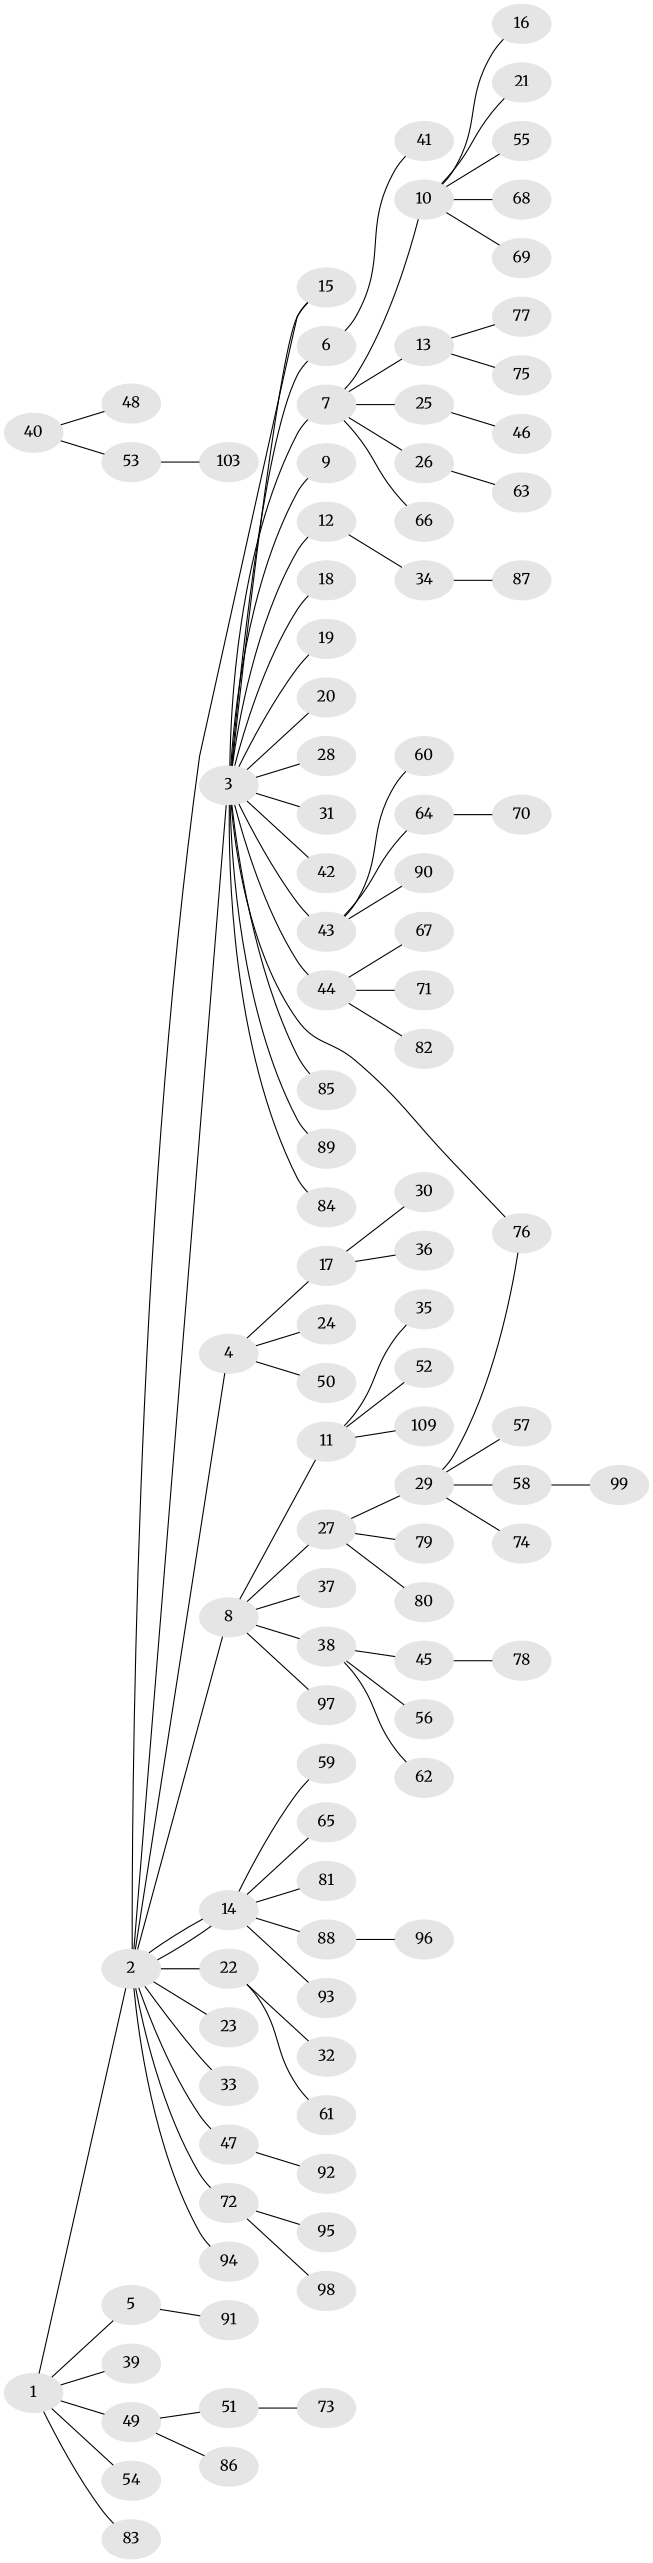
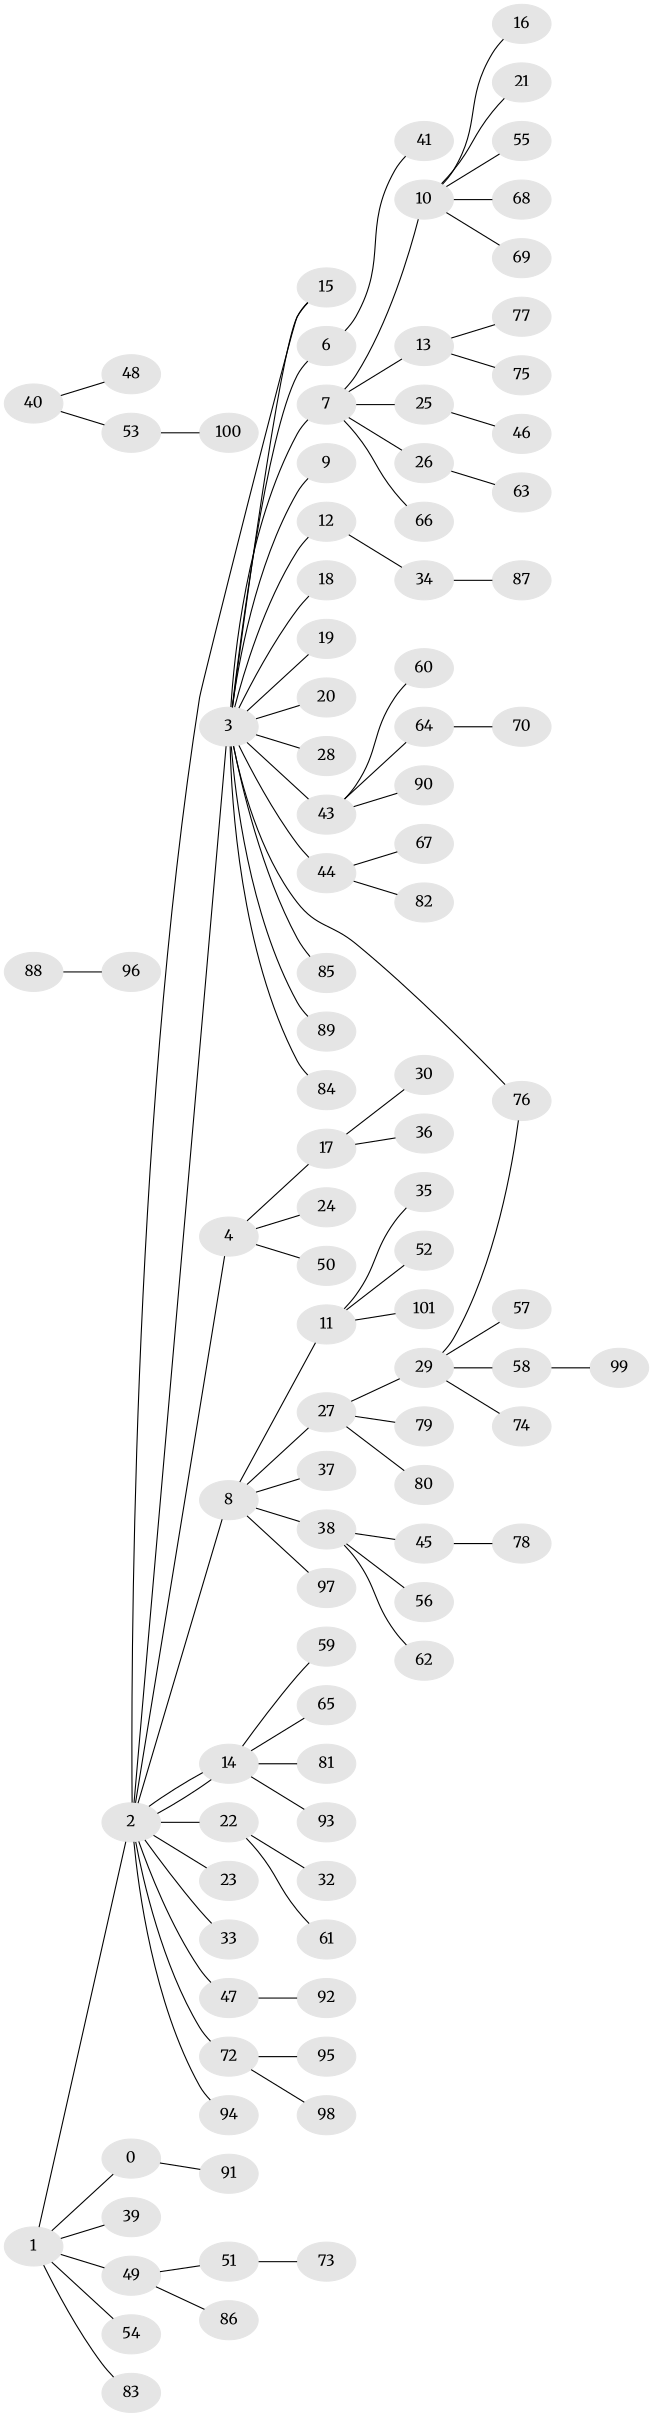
node "103": label "103" -> "100"
node "31": removed
node "42": removed
node "71": removed
node "109": label "109" -> "101"
edge "14" -- "88": removed
node "5": label "5" -> "0"
